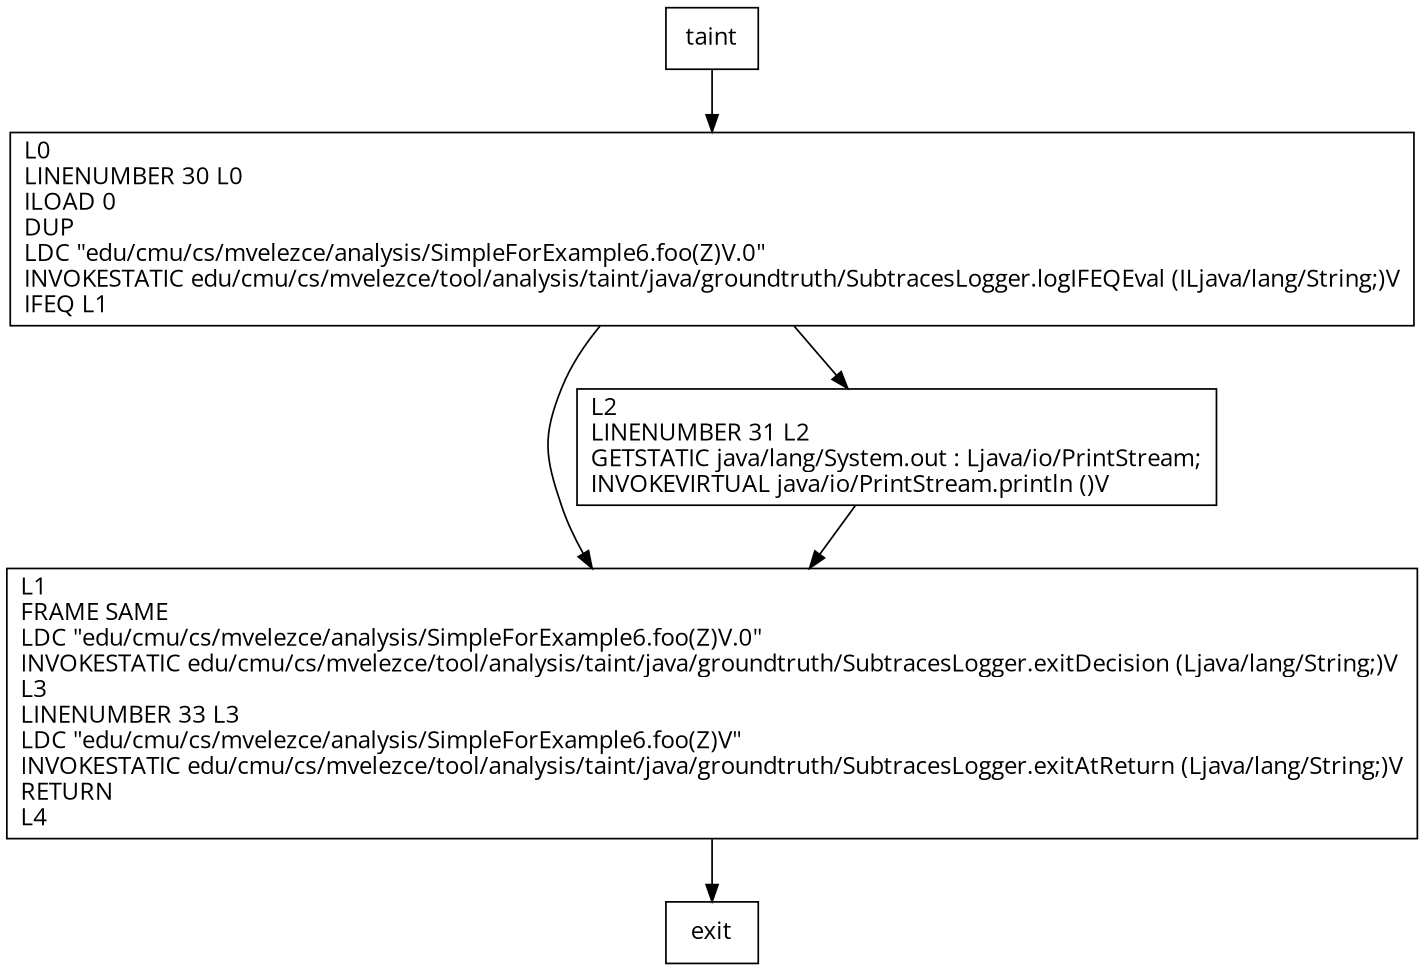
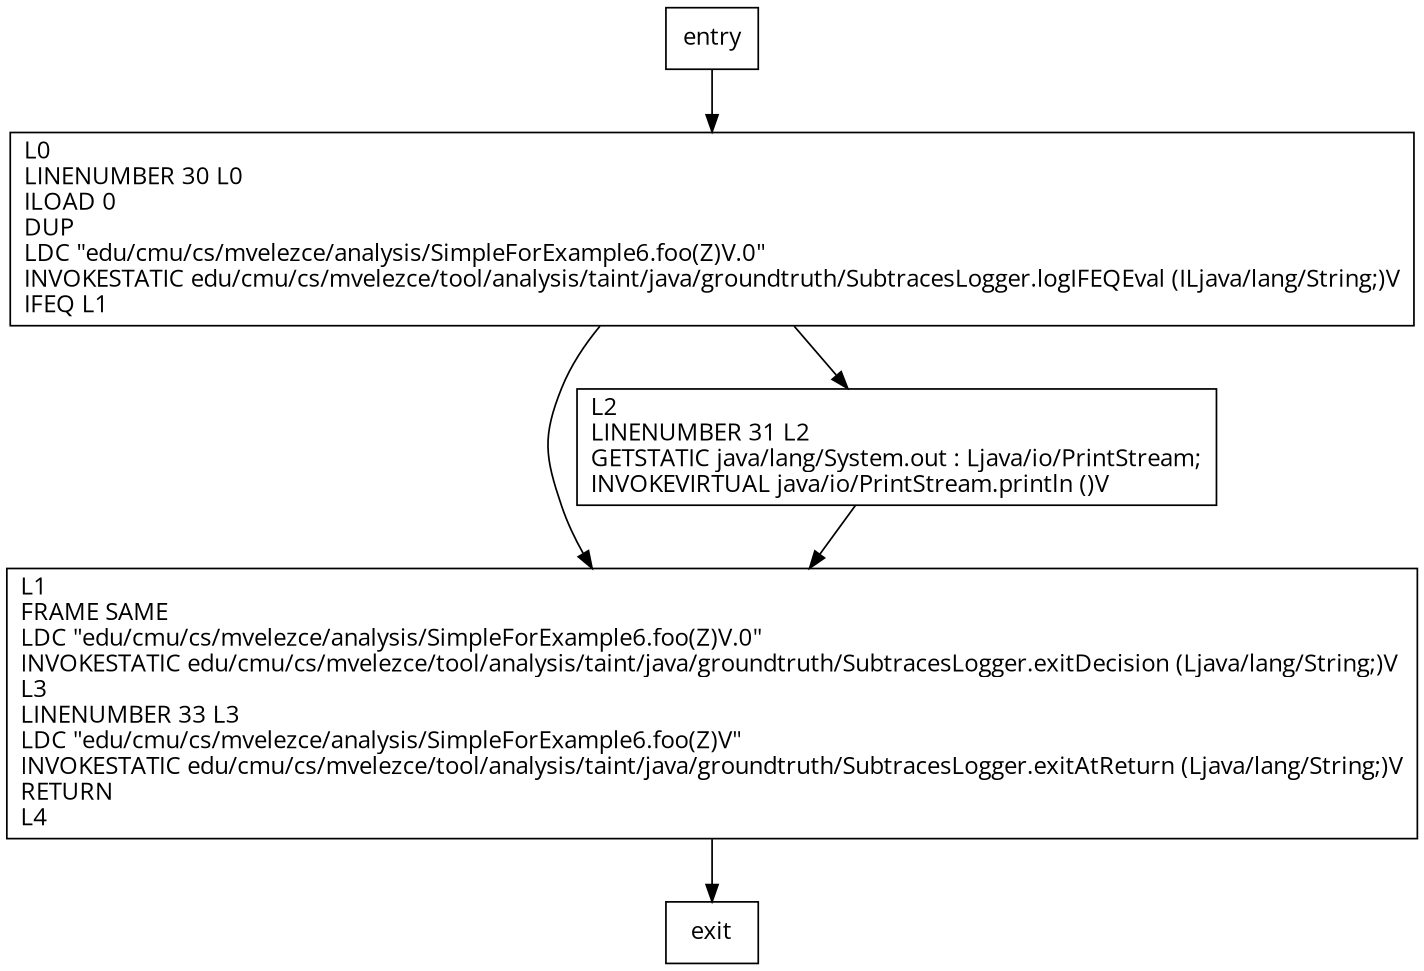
node "taint": label "taint" -> "entry"
